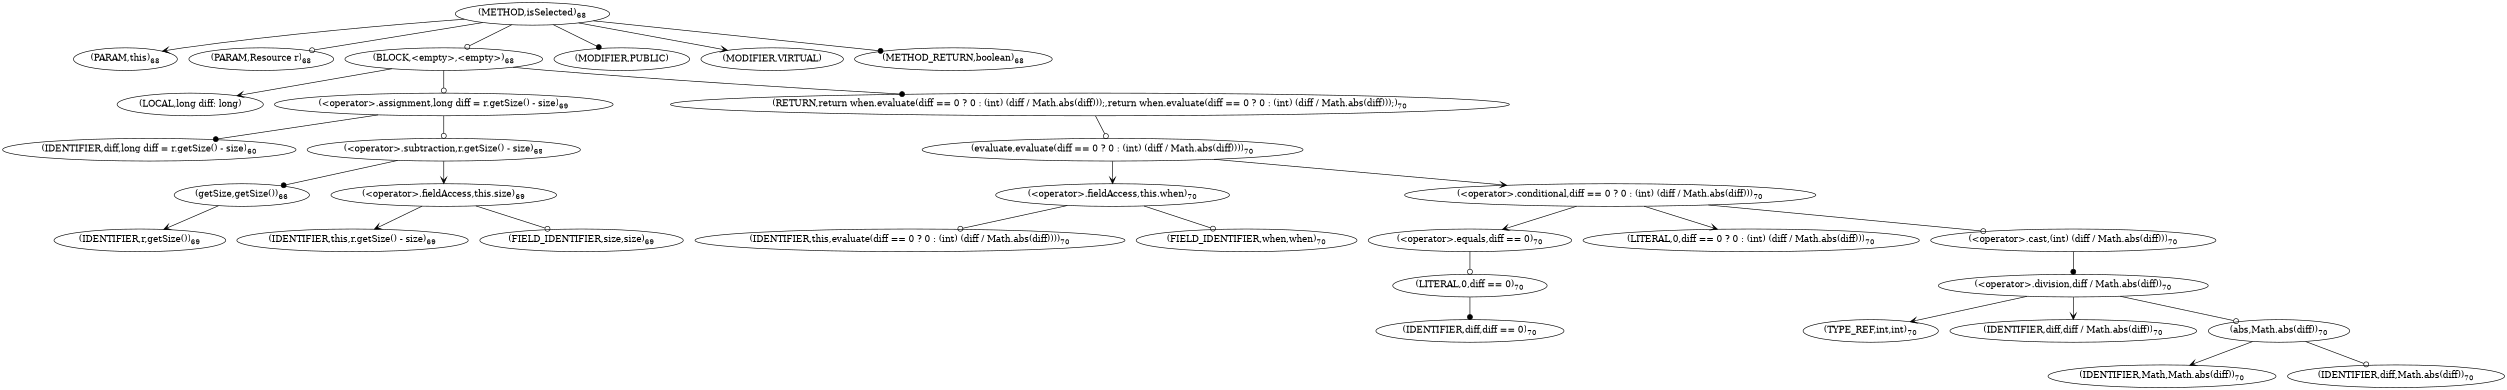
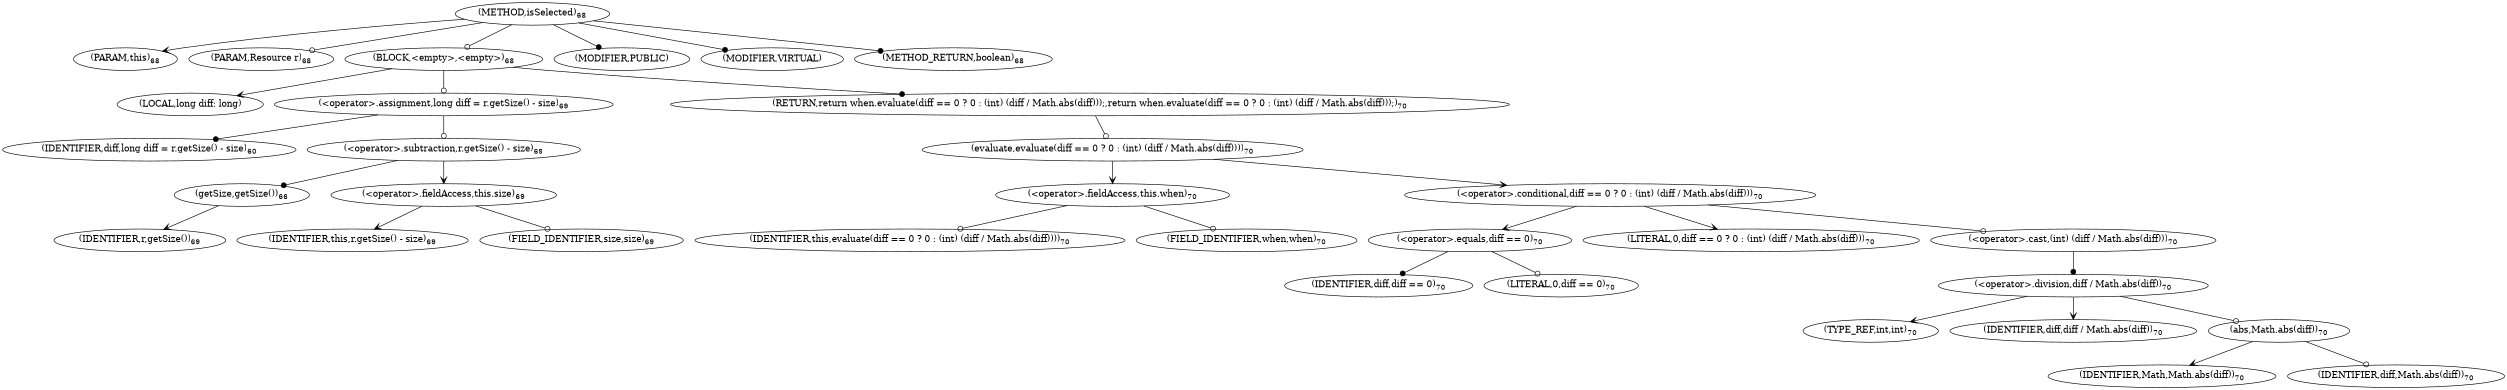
edge "(METHOD,isSelected)" -> "(MODIFIER,VIRTUAL)": arrowhead vee -> dot
edge "(LITERAL,0,diff == 0)" -> "(IDENTIFIER,diff,diff == 0)": now "(<operator>.equals,diff == 0)" -> "(IDENTIFIER,diff,diff == 0)"
